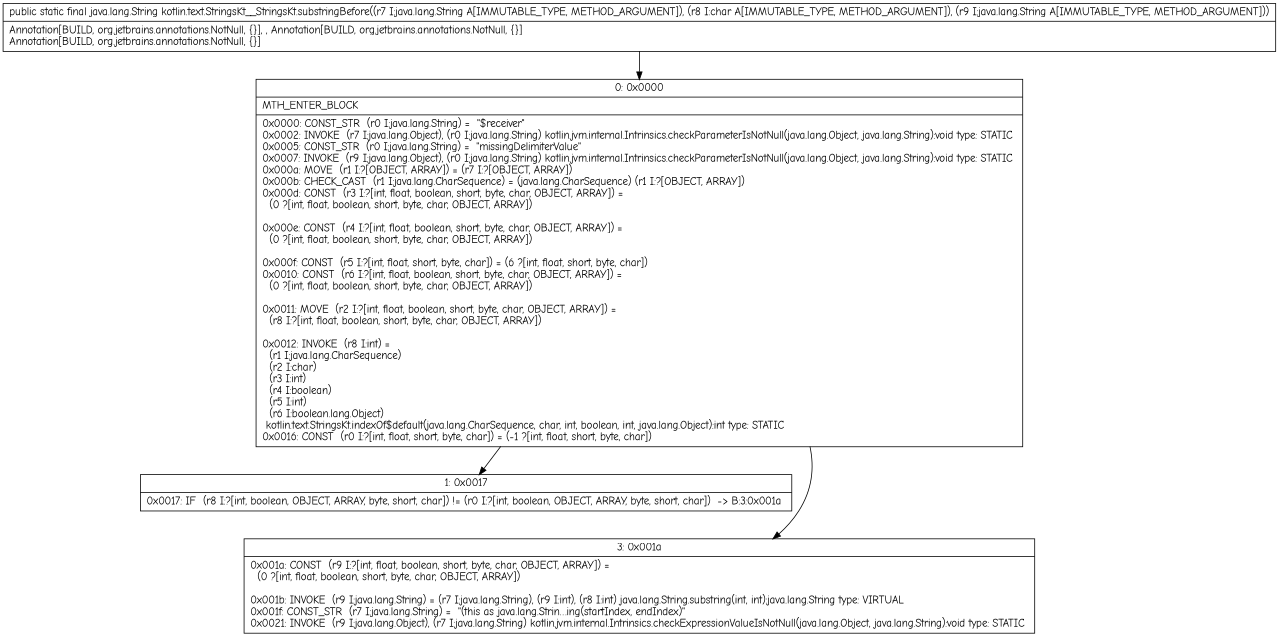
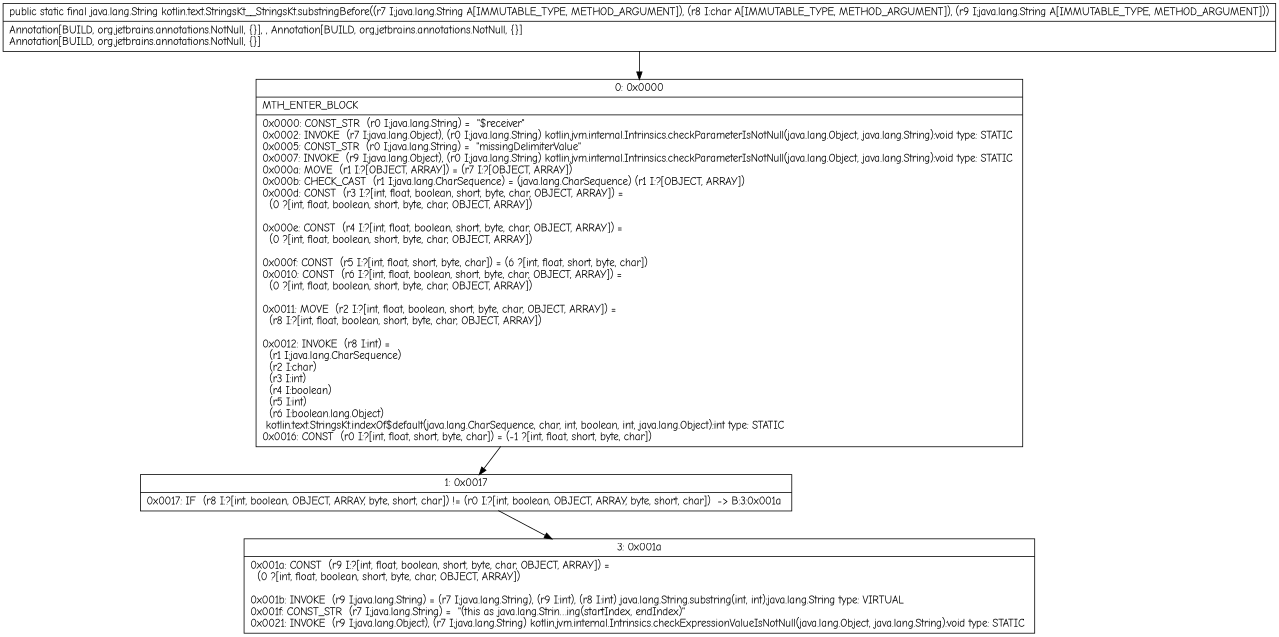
edge "0: 0x0000" -> "3: 0x001a": now "1: 0x0017" -> "3: 0x001a"
